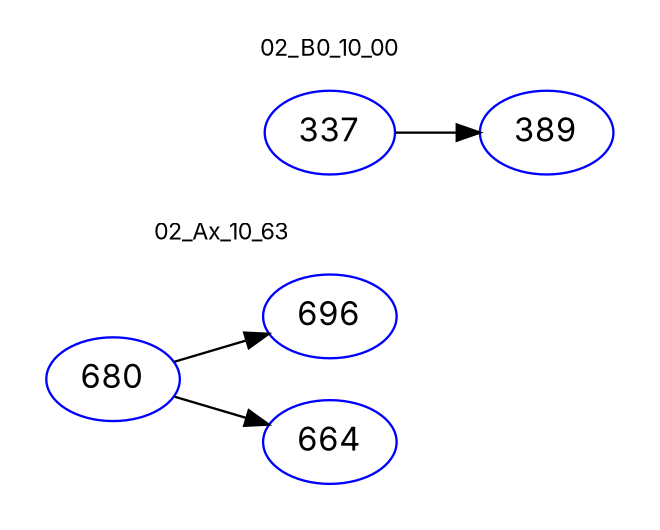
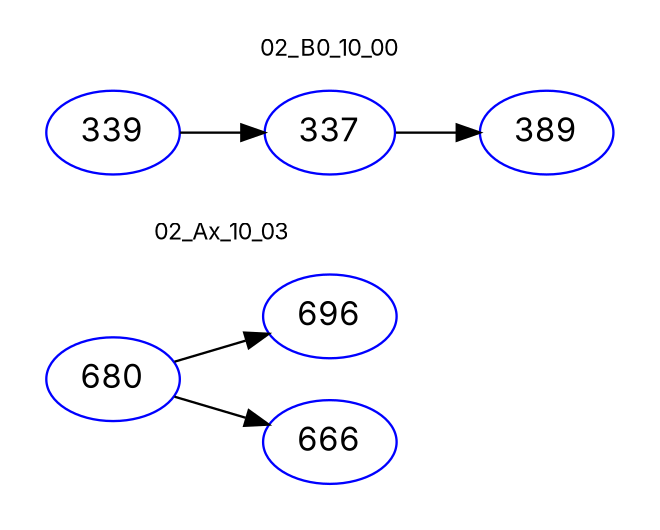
node "339": added
cluster "02_Ax_10_63": label "02_Ax_10_63" -> "02_Ax_10_03"
node "664": label "664" -> "666"
